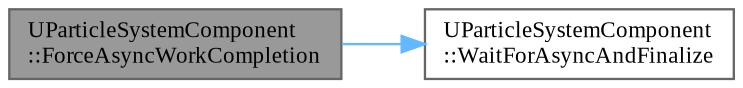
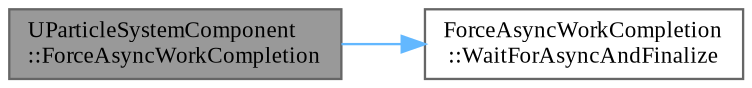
node "UParticleSystemComponent ::WaitForAsyncAndFinalize": label "UParticleSystemComponent ::WaitForAsyncAndFinalize" -> "ForceAsyncWorkCompletion ::WaitForAsyncAndFinalize"
